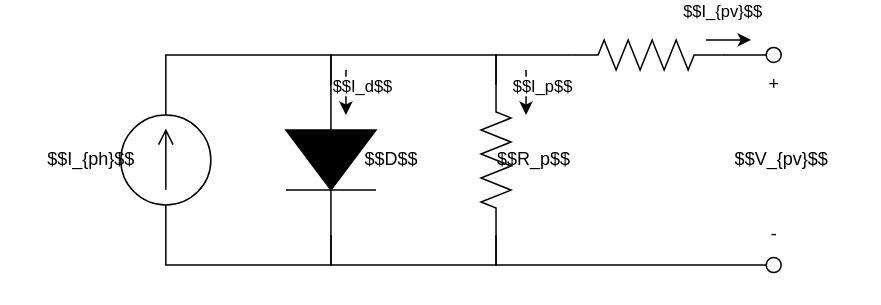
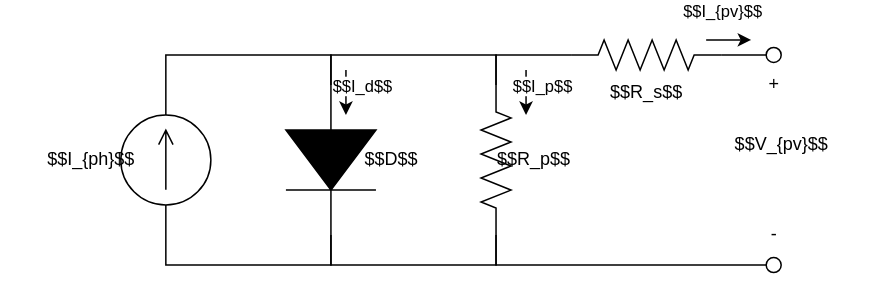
node "$$R_s$$": added
node "$$V_{pv}$$": moved (781, 160) -> (781, 145)
